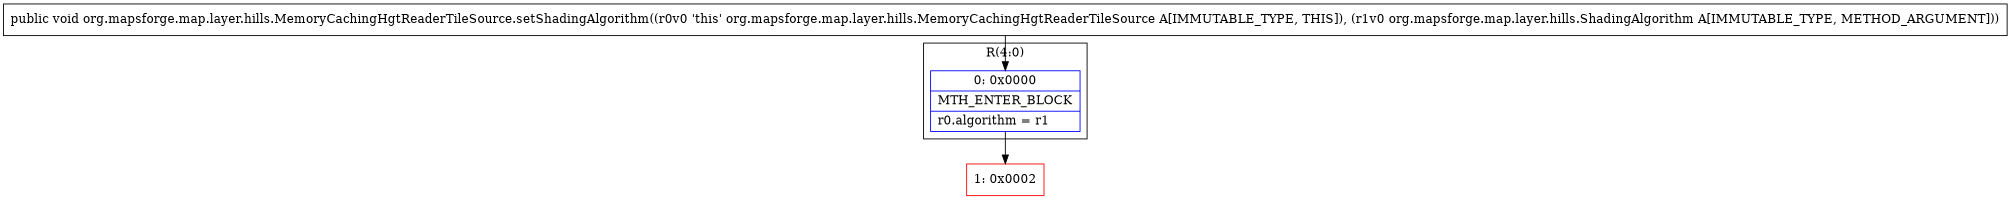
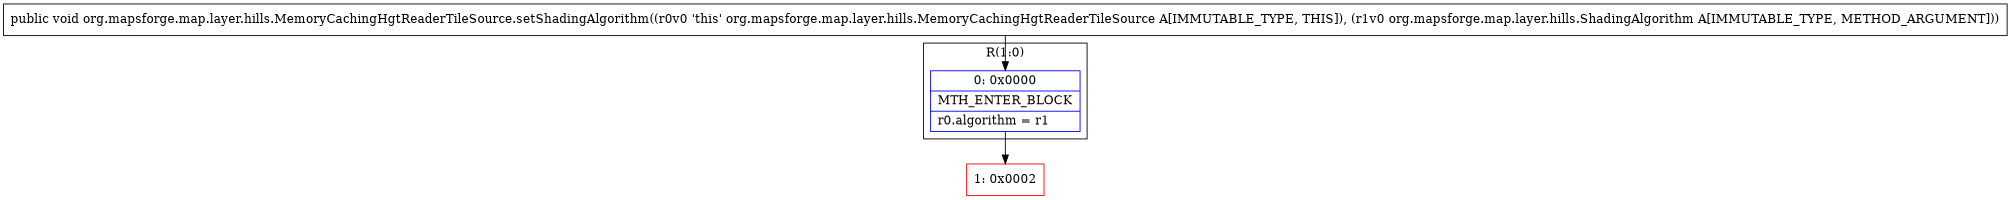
cluster "R(4:0)": label "R(4:0)" -> "R(1:0)"
